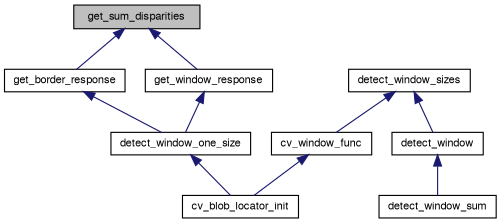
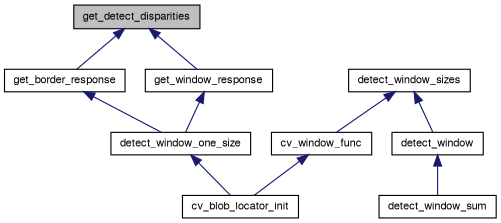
node "get_sum_disparities": label "get_sum_disparities" -> "get_detect_disparities"
